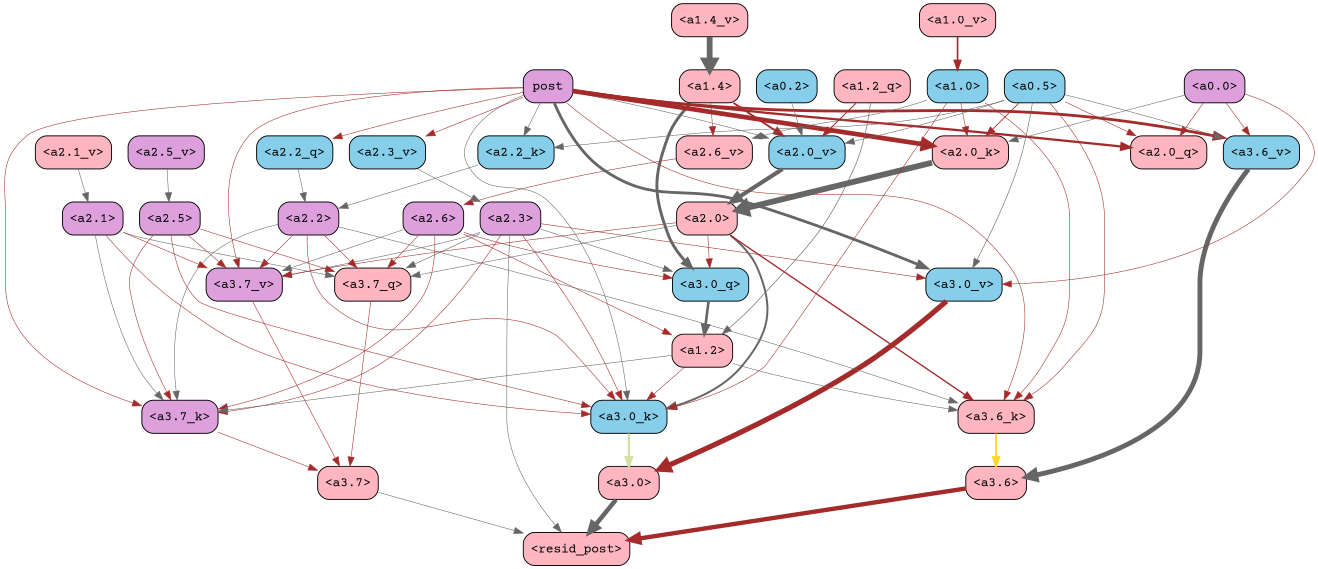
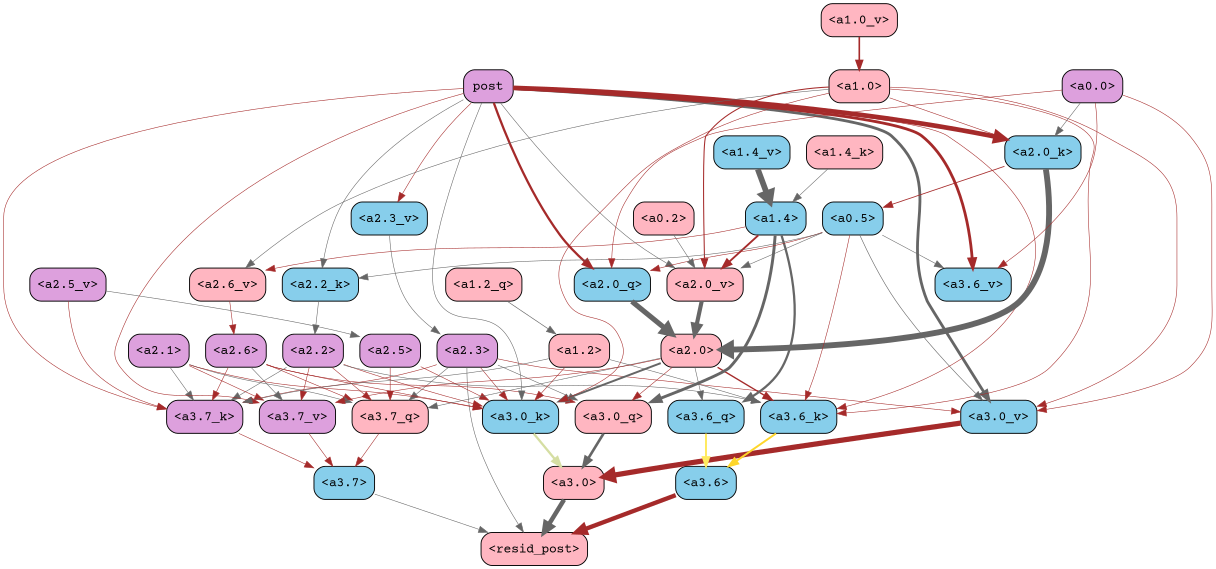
node "<a1.4_v>": fillcolor lightpink -> skyblue
node "<a1.4>": fillcolor lightpink -> skyblue
node "<a0.2>": fillcolor skyblue -> lightpink
node "<a1.0>": fillcolor skyblue -> lightpink
edge "<a1.2_q>" -> "<a2.0_v>": now "<a1.0>" -> "<a2.0_v>"
edge "<a0.5>" -> "<a2.0_k>": reversed
node "<a2.1_v>": removed
node "<a2.2_q>": removed
node "<a2.0_v>": fillcolor skyblue -> lightpink
node "<a1.4_k>": added
node "<a2.0_k>": fillcolor lightpink -> skyblue
node "<a2.0_q>": fillcolor lightpink -> skyblue
edge "<a1.0>" -> "<a3.0_v>": added
edge "<a2.5>" -> "<a3.7_v>": removed
edge "<a2.3>" -> "<a3.7_v>": removed
edge "<a2.6>" -> "<a1.2>": now "<a2.6>" -> "<a3.0_k>"
node "<a3.0_q>": fillcolor skyblue -> lightpink
edge "<a2.5>" -> "<a3.7_k>": now "<a2.5_v>" -> "<a3.7_k>"
edge "<a3.0_q>" -> "<a1.2>": now "<a3.0_q>" -> "<a3.0>"
edge "<a2.0_q>" -> "<a2.0>": added
edge "<a3.6_v>" -> "<a3.6>": removed
node "<a3.6_q>": added
node "<a3.6_k>": fillcolor lightpink -> skyblue
node "<a3.7>": fillcolor lightpink -> skyblue
node "<a3.6>": fillcolor lightpink -> skyblue
